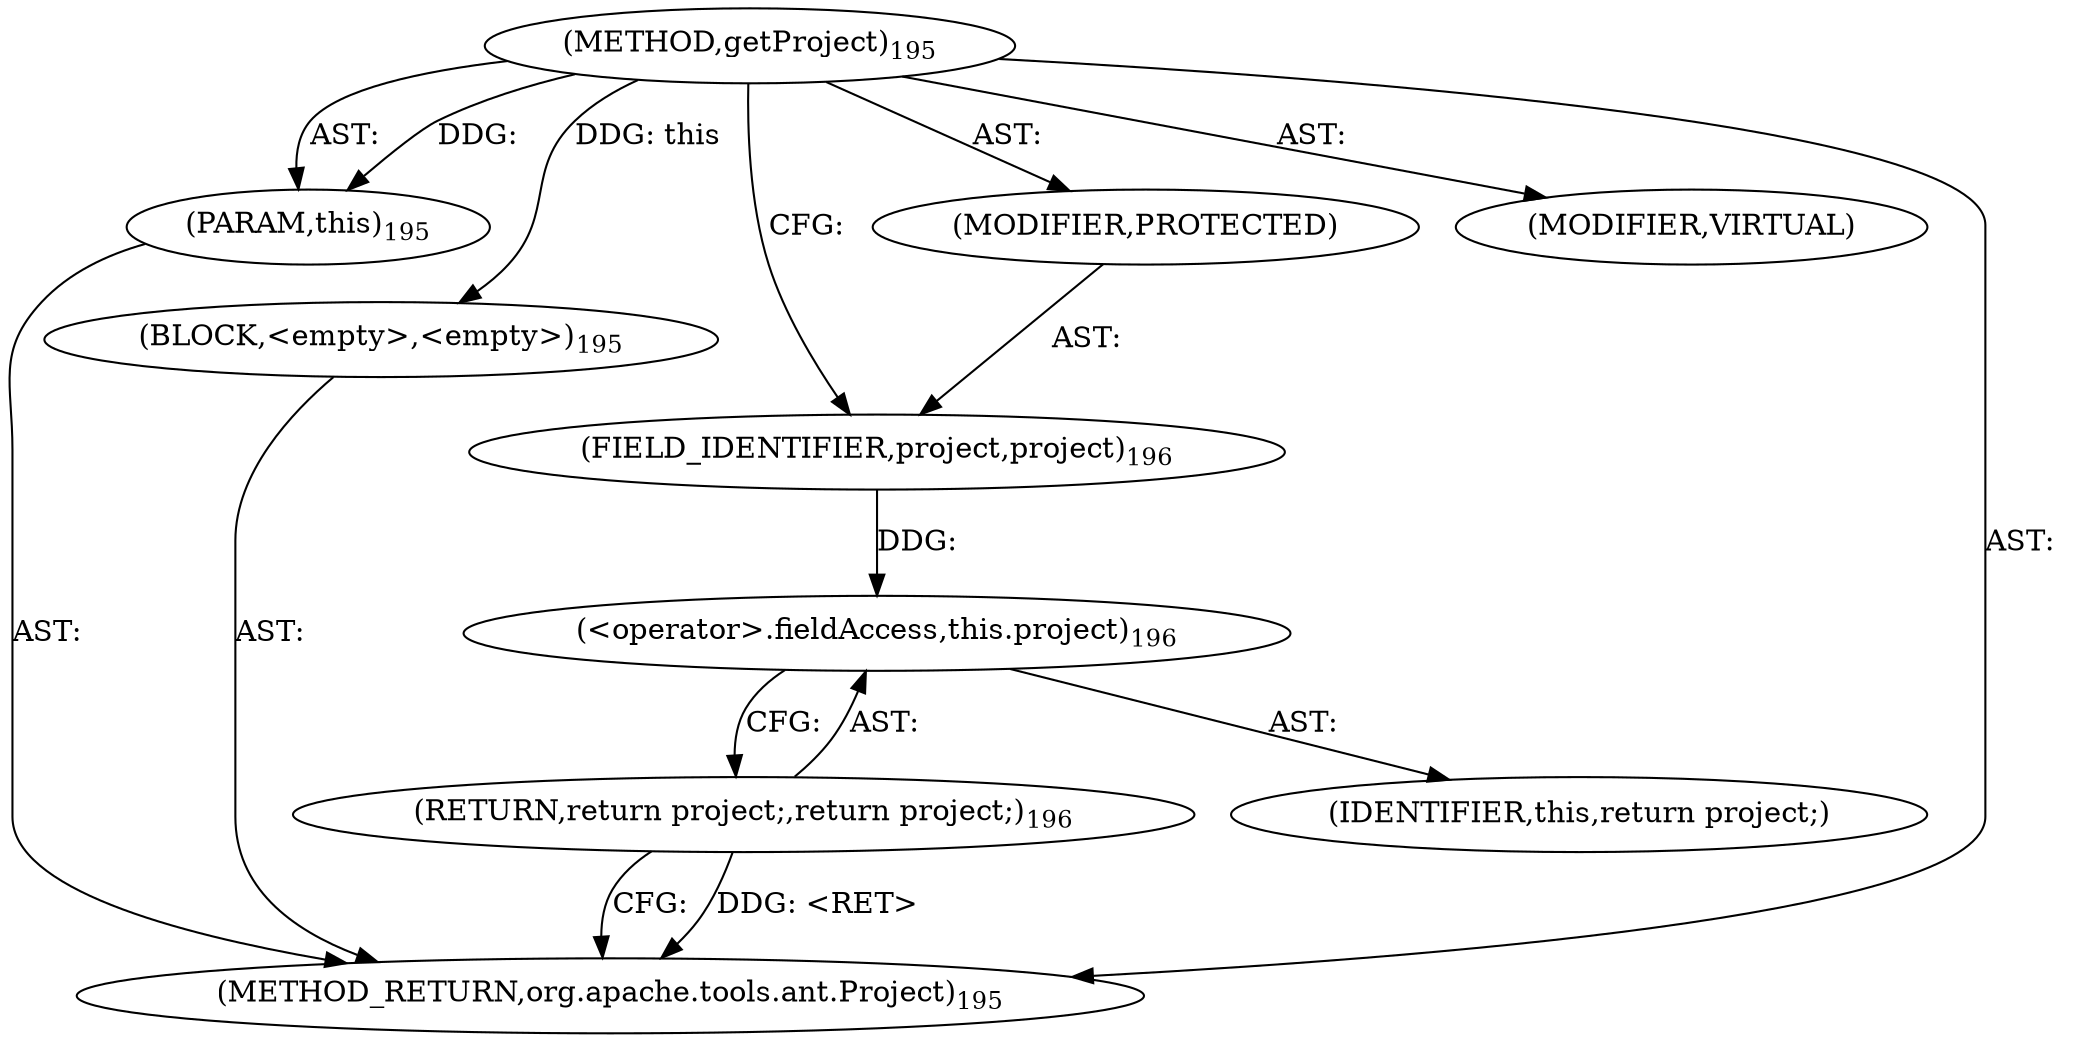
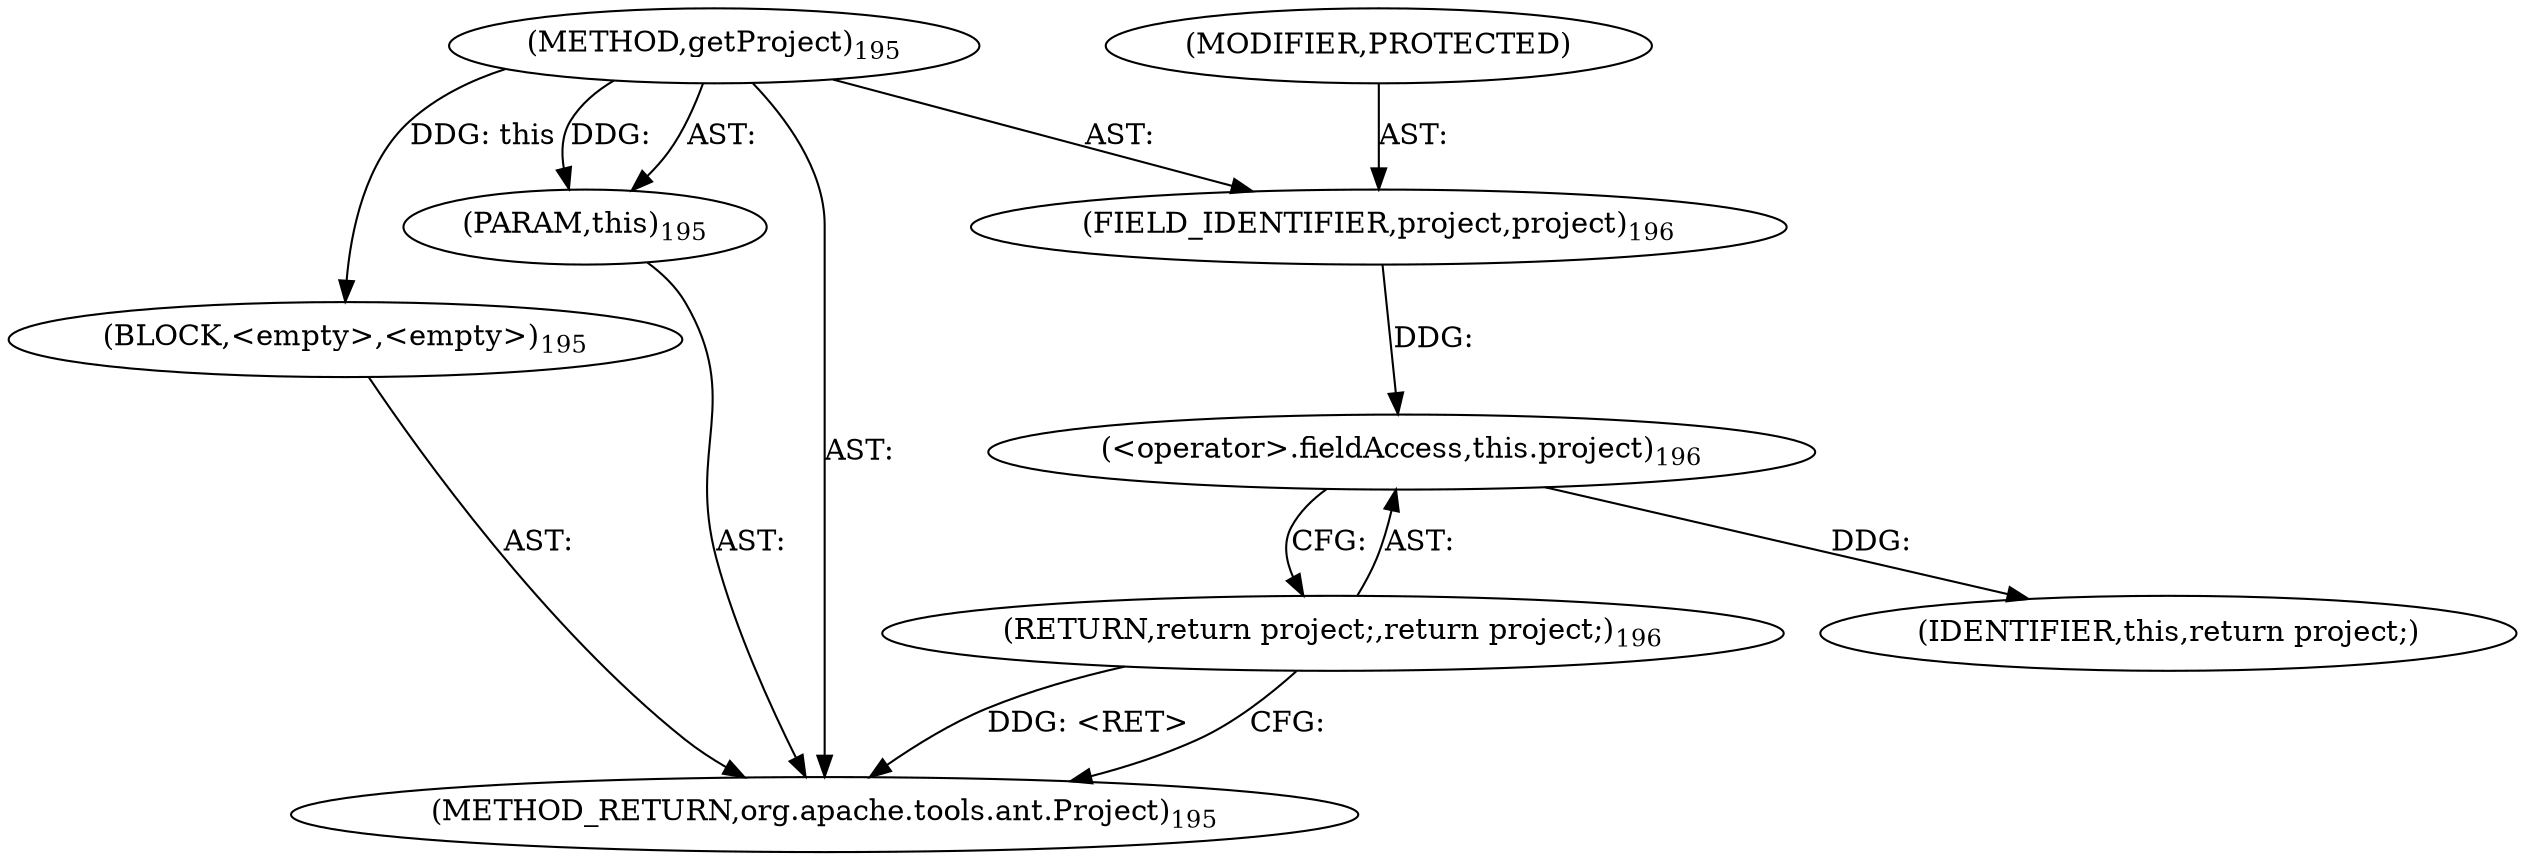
edge "(METHOD,getProject)" -> "(MODIFIER,PROTECTED)": removed, label "AST:"
edge "(METHOD,getProject)" -> "(FIELD_IDENTIFIER,project,project)": label "CFG: " -> "AST: "
node "(MODIFIER,VIRTUAL)": removed
edge "(<operator>.fieldAccess,this.project)" -> "(IDENTIFIER,this,return project;)": label "AST: " -> "DDG: "
